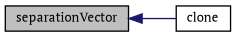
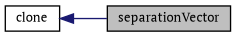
edge "clone" -> "separationVector": reversed
